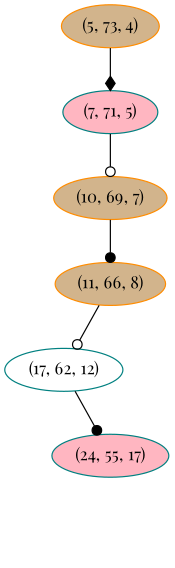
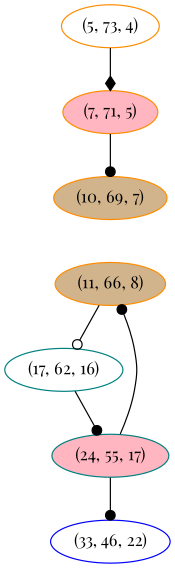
node "(5, 73, 4)": fillcolor tan -> white
node "(7, 71, 5)": color teal -> darkorange
edge "(7, 71, 5)" -> "(10, 69, 7)": arrowhead odot -> dot
edge "(10, 69, 7)" -> "(11, 66, 8)": now "(24, 55, 17)" -> "(11, 66, 8)"
node "(17, 62, 12)": label "(17, 62, 12)" -> "(17, 62, 16)"
node "(33, 46, 22)": added
